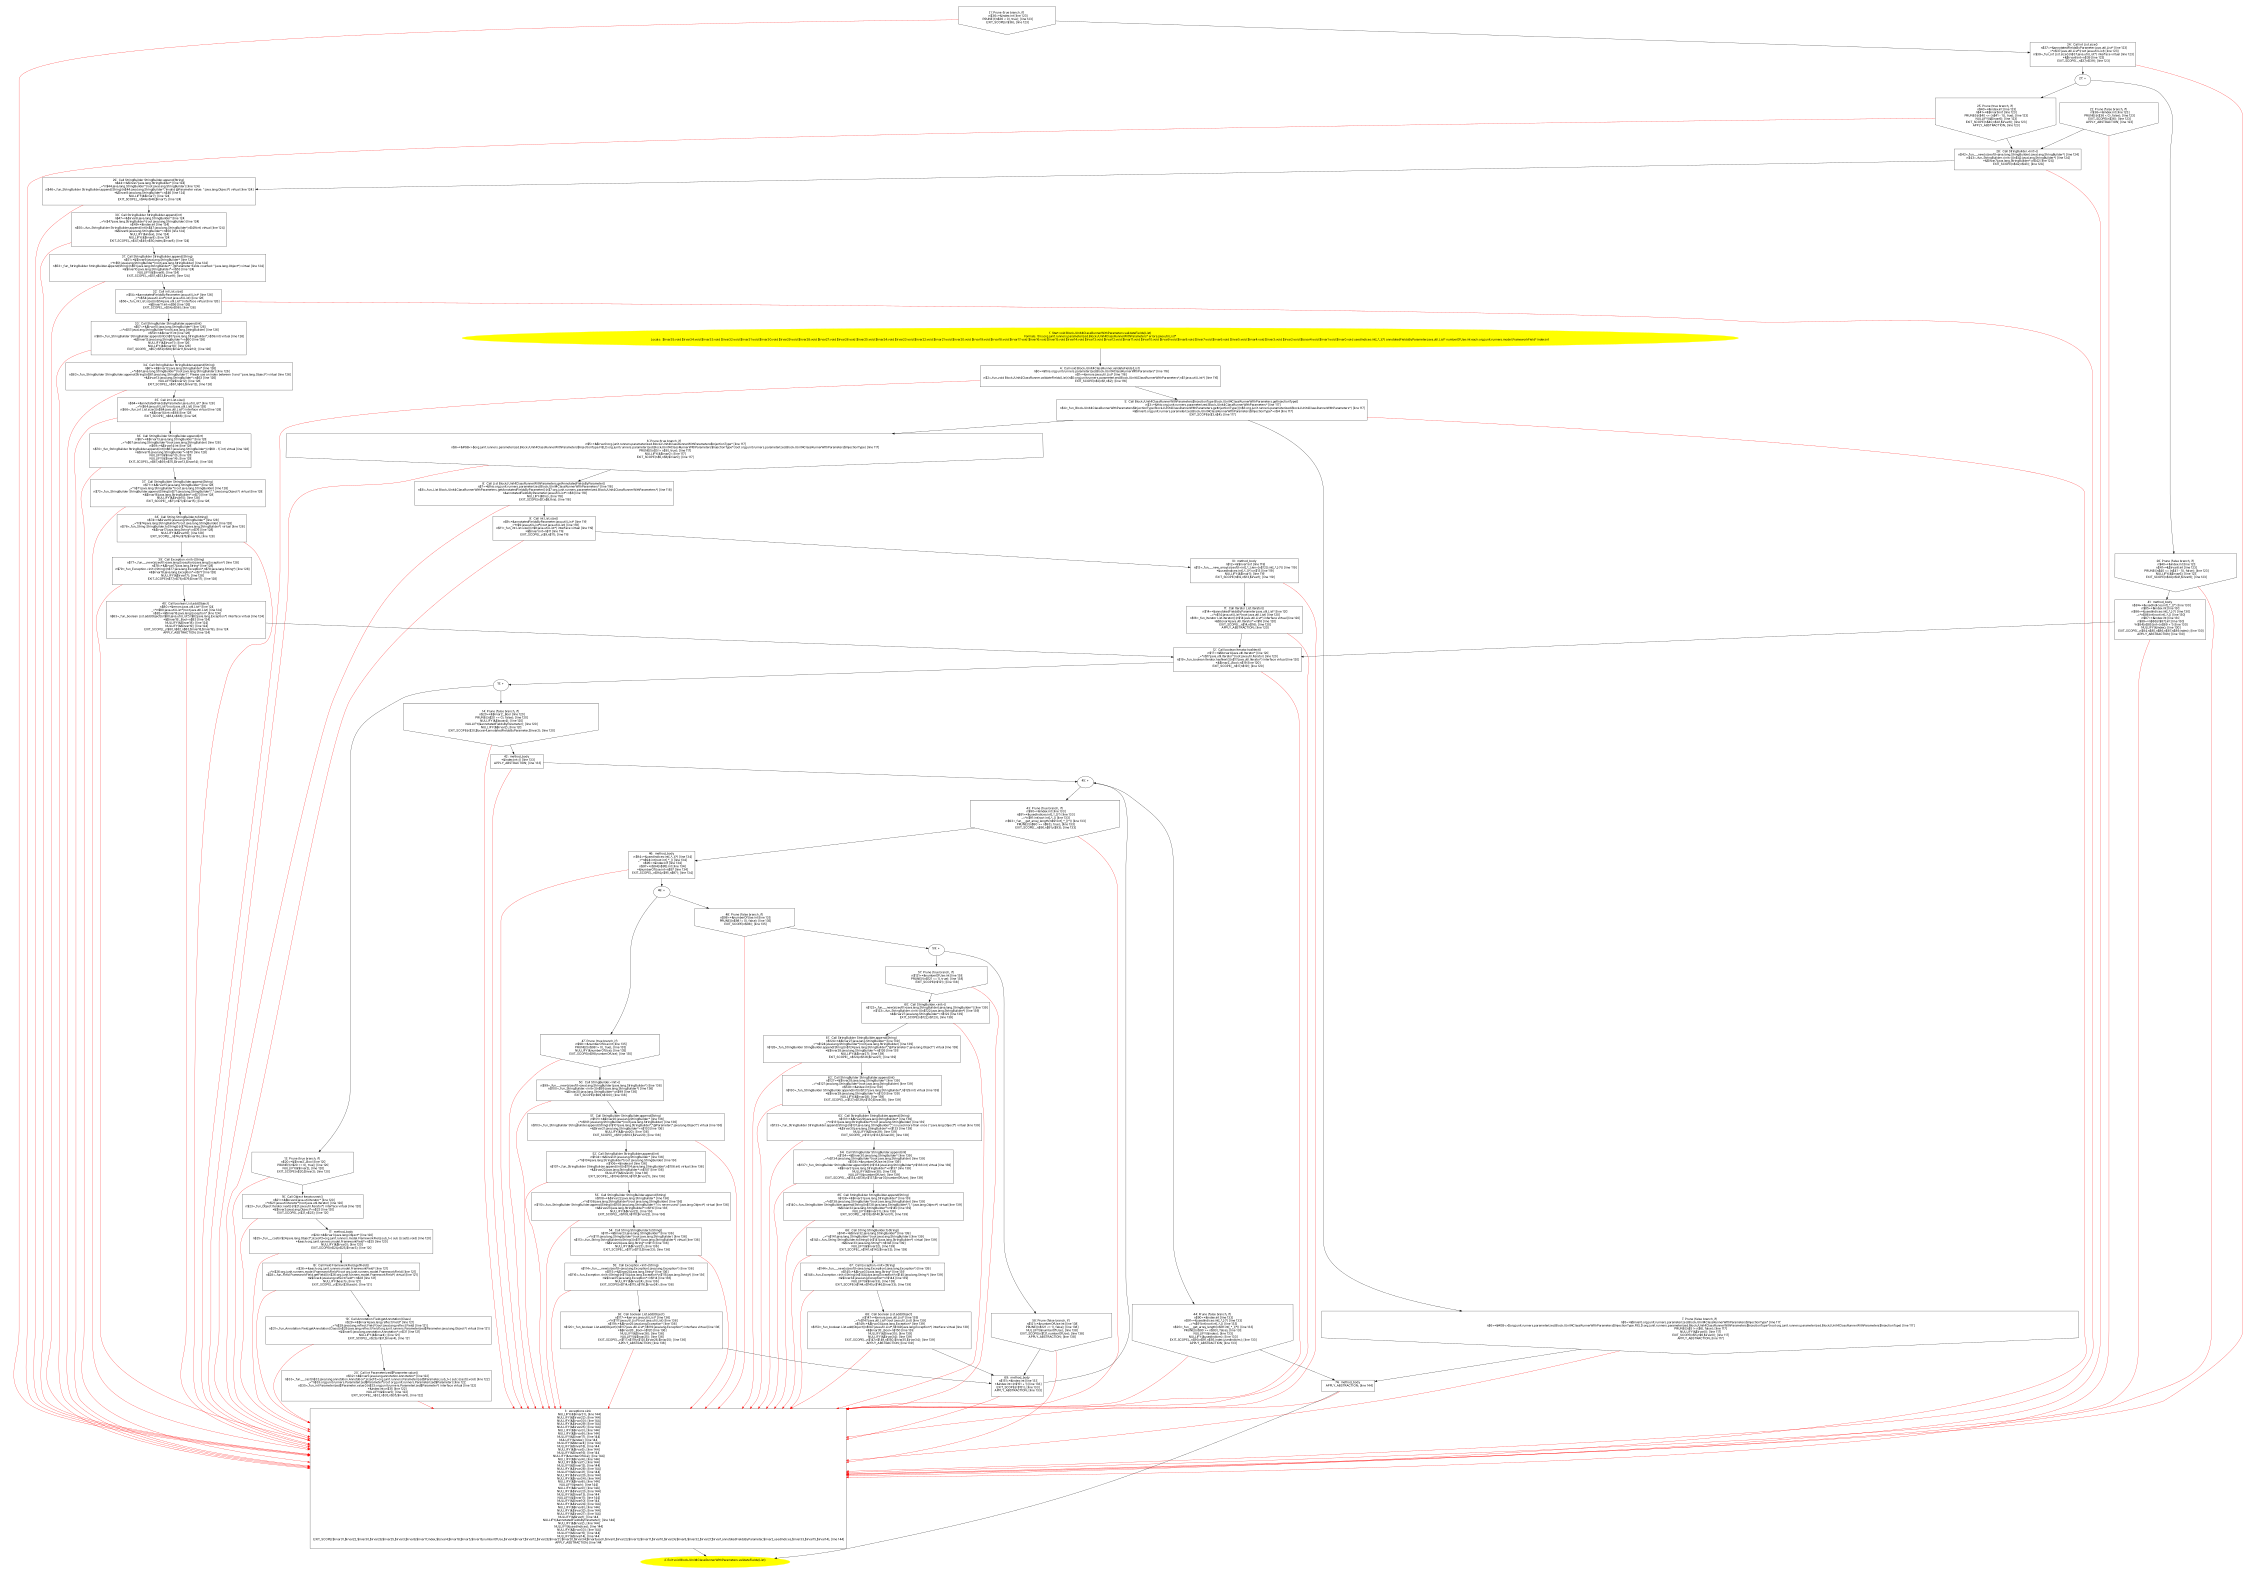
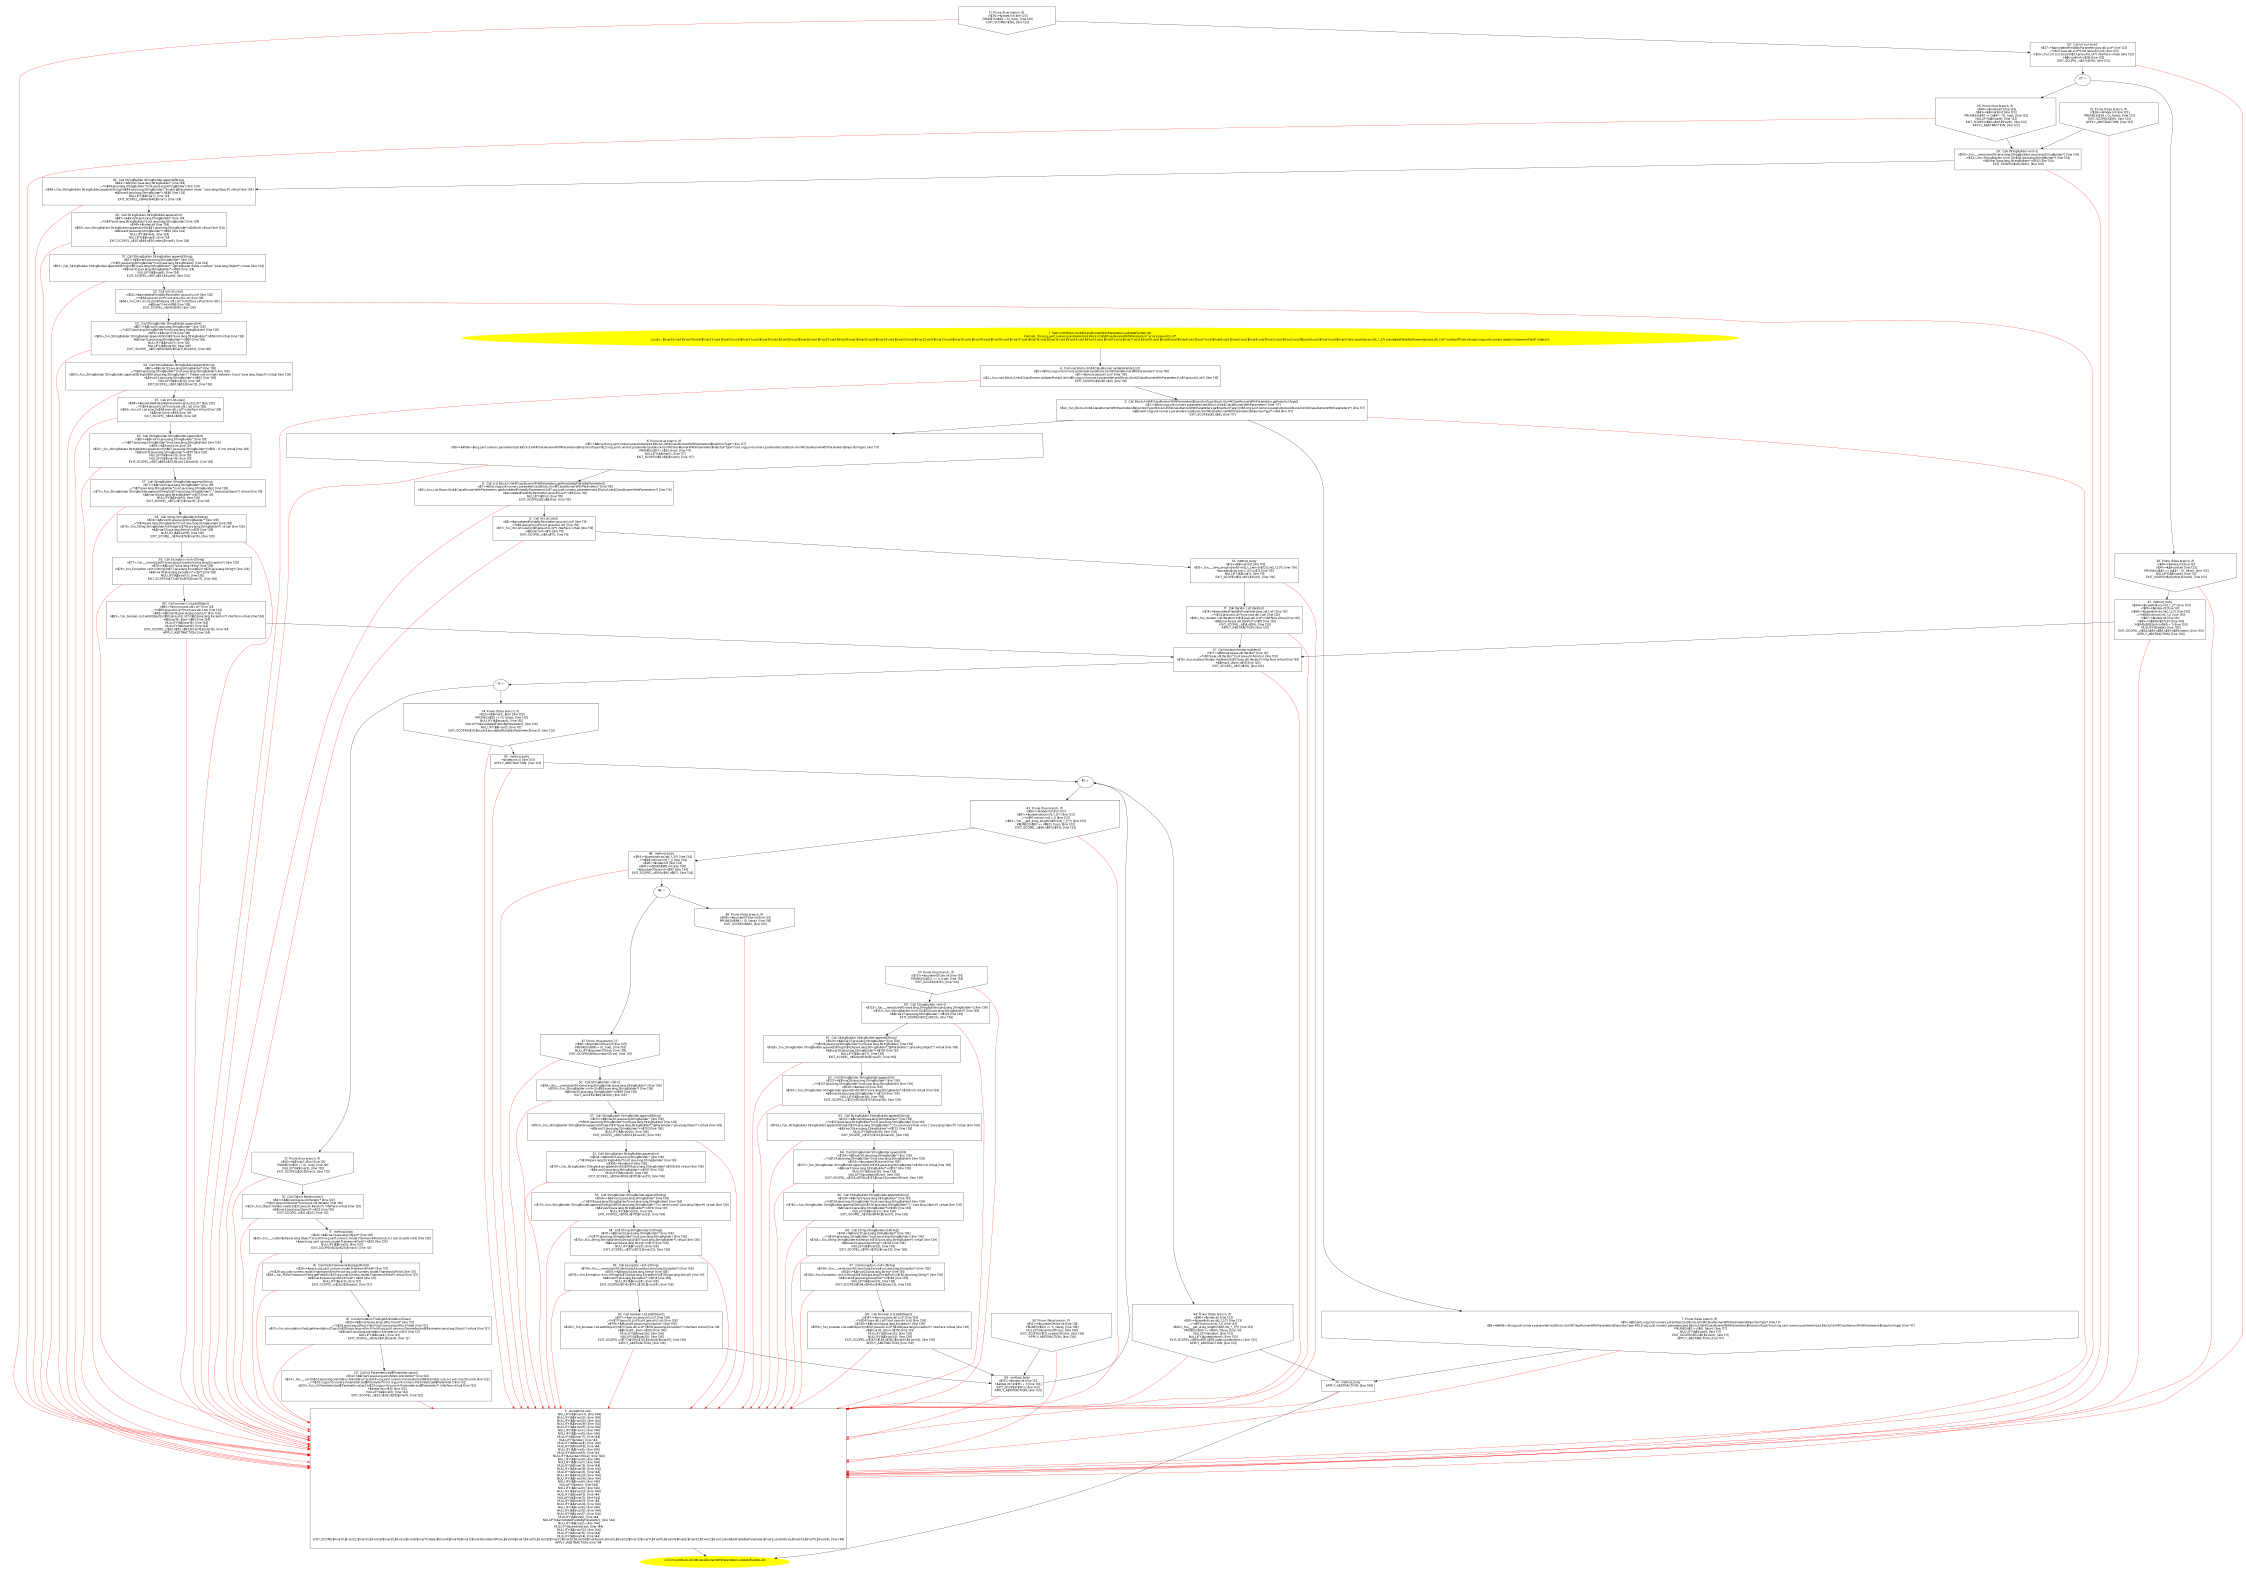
node "59: +": removed
node "74:  method_body APPLY_ABSTRACTION; [line 144]": label "74:  method_body APPLY_ABSTRACTION; [line 144]" -> "70:  method_body APPLY_ABSTRACTION; [line 144]"
